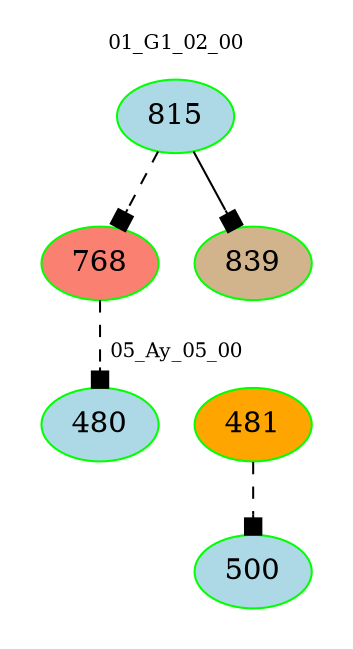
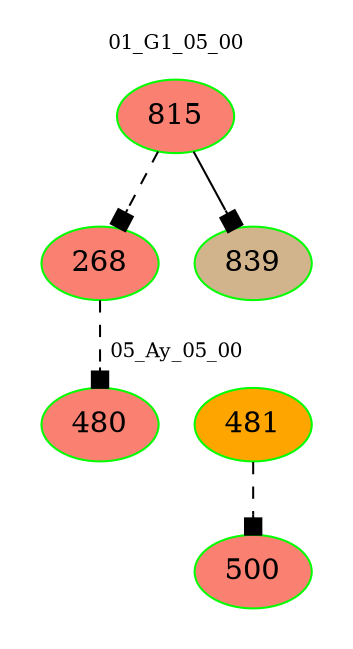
cluster "01_G1_02_00": label "01_G1_02_00" -> "01_G1_05_00"
node "815": fillcolor lightblue -> salmon
node "768": label "768" -> "268"
node "480": fillcolor lightblue -> salmon
node "500": fillcolor lightblue -> salmon
